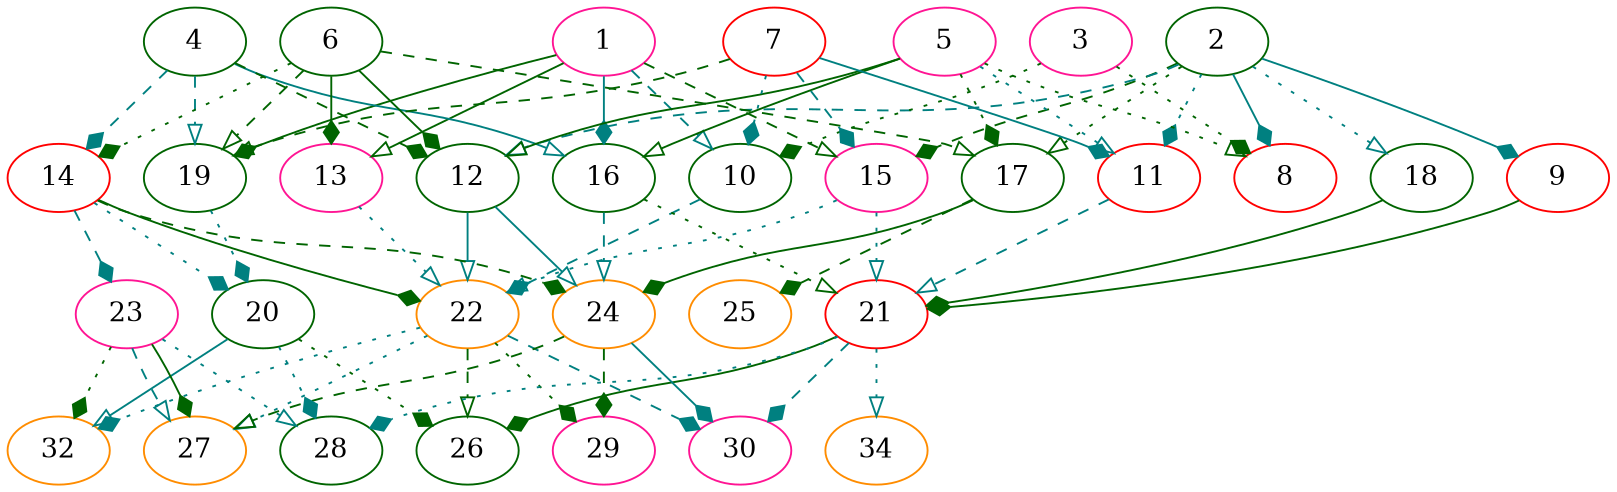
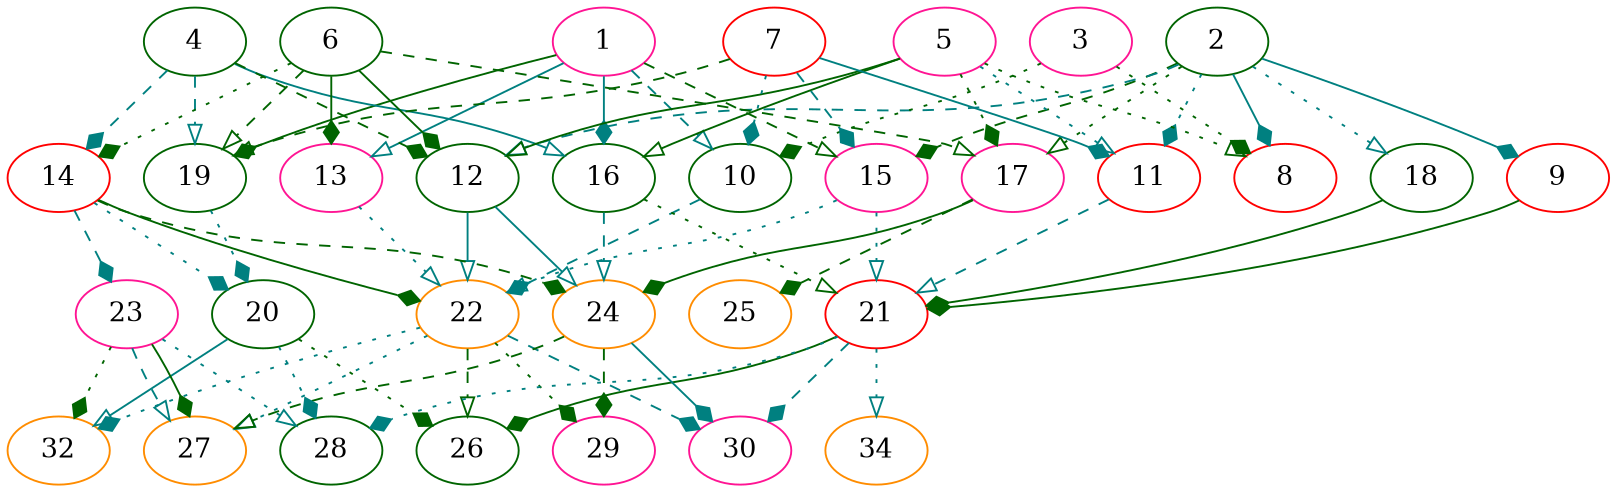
edge "1" -> "13": color darkgreen -> teal
node "17": color darkgreen -> deeppink
